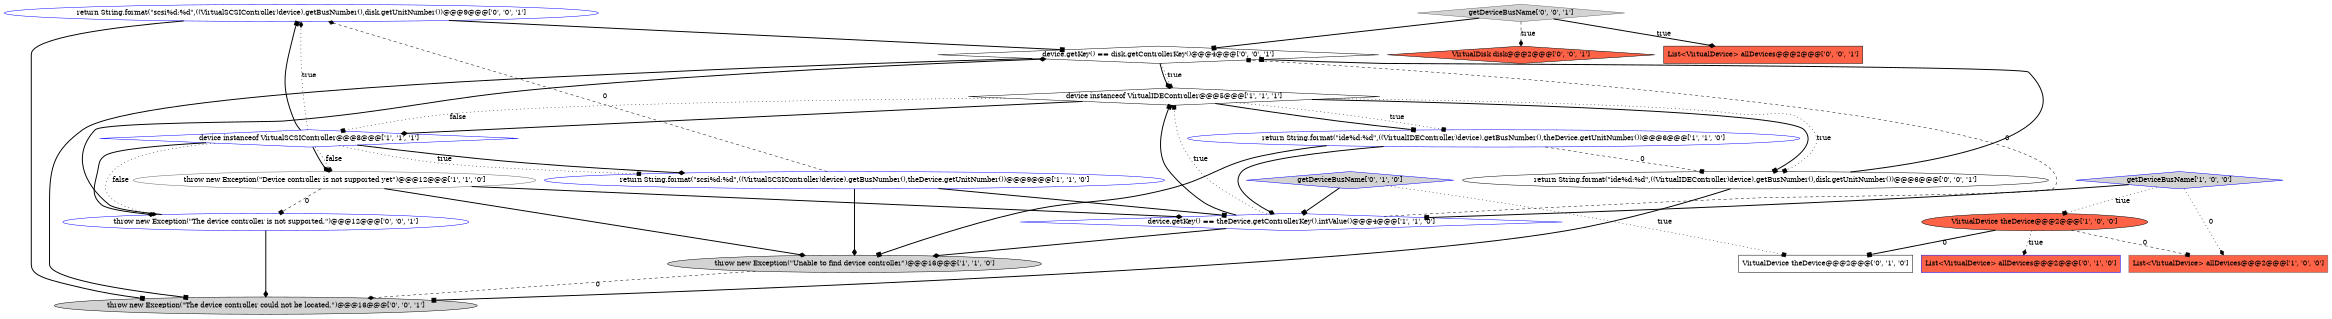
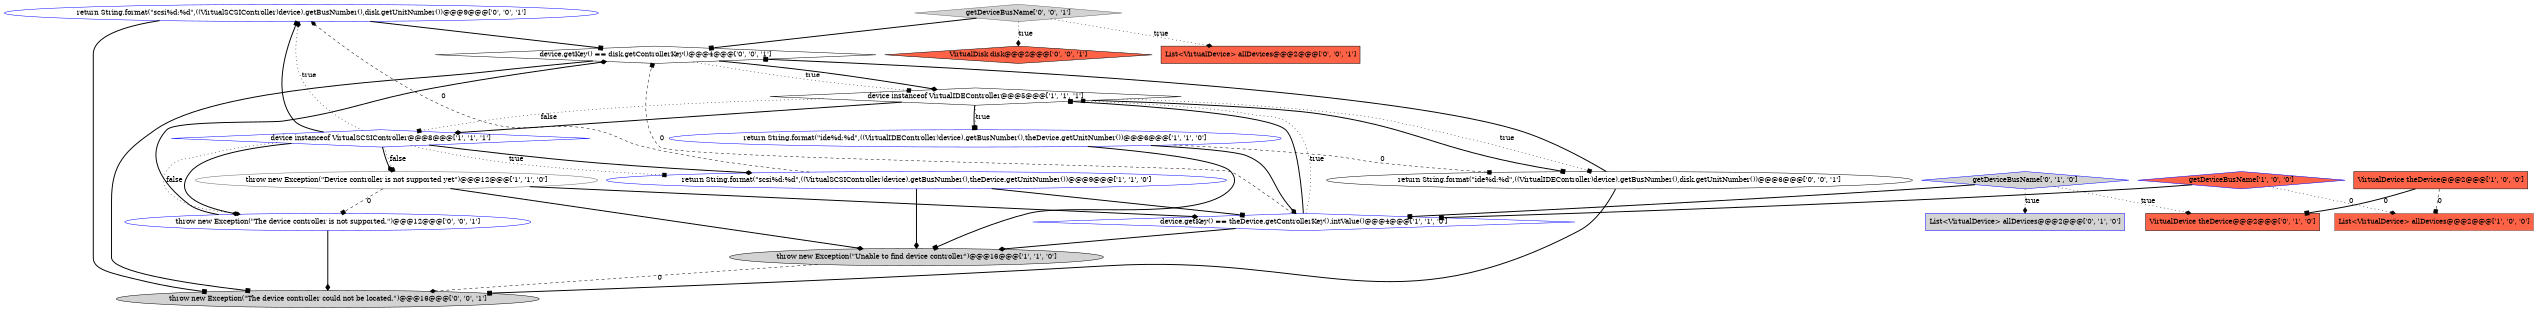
edge "getDeviceBusName['0', '0', '1']" -> "VirtualDisk disk@@@2@@@['0', '0', '1']": style dashed -> dotted
edge "getDeviceBusName['0', '0', '1']" -> "List<VirtualDevice> allDevices@@@2@@@['0', '0', '1']": style bold -> dotted
node "getDeviceBusName['1', '0', '0']": fillcolor lightgray -> tomato
edge "getDeviceBusName['1', '0', '0']" -> "VirtualDevice theDevice@@@2@@@['1', '0', '0']": removed, label "true"
edge "getDeviceBusName['0', '1', '0']" -> "VirtualDevice theDevice@@@2@@@['0', '1', '0']": arrowhead box -> diamond
node "VirtualDevice theDevice@@@2@@@['1', '0', '0']": shape ellipse -> box
edge "VirtualDevice theDevice@@@2@@@['1', '0', '0']" -> "List<VirtualDevice> allDevices@@@2@@@['0', '1', '0']": now "getDeviceBusName['0', '1', '0']" -> "List<VirtualDevice> allDevices@@@2@@@['0', '1', '0']"
node "VirtualDevice theDevice@@@2@@@['0', '1', '0']": fillcolor white -> tomato
node "List<VirtualDevice> allDevices@@@2@@@['0', '1', '0']": fillcolor tomato -> lightgray
